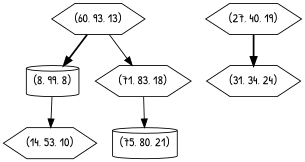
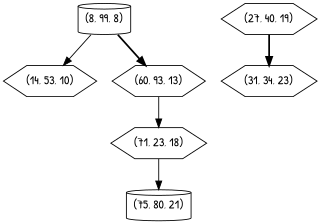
edge "(60, 93, 13)" -> "(8, 99, 8)": reversed
node "(71, 83, 18)": label "(71, 83, 18)" -> "(71, 23, 18)"
node "(31, 34, 24)": label "(31, 34, 24)" -> "(31, 34, 23)"
